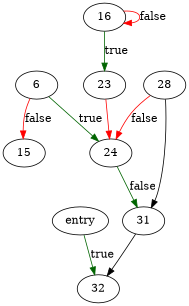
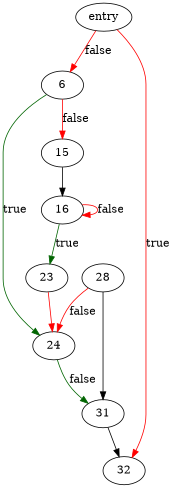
edge "entry" -> "6": added, label "false"
edge "15" -> "16": added
edge "entry" -> "32": color darkgreen -> red
